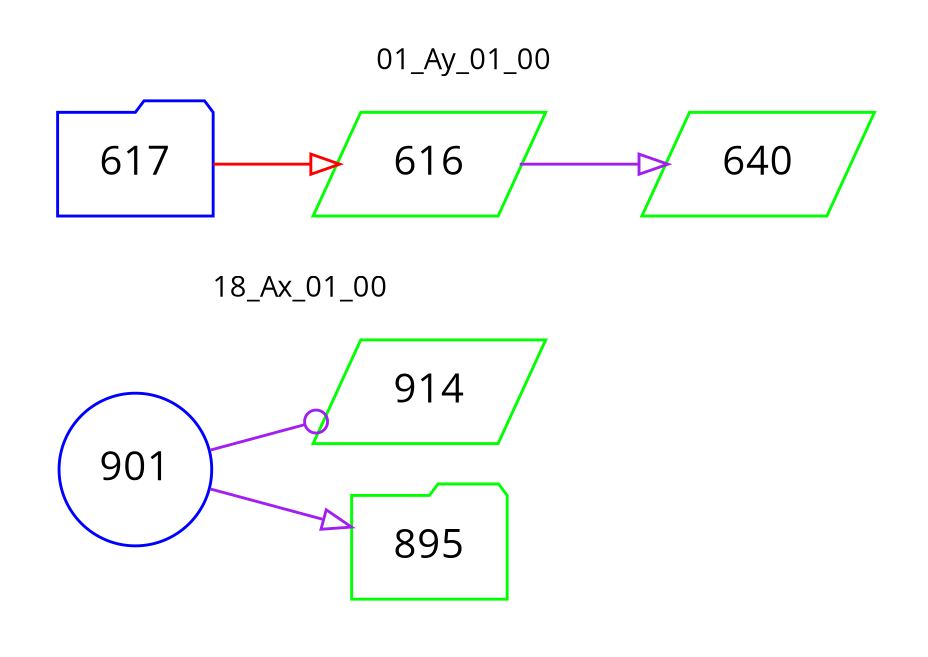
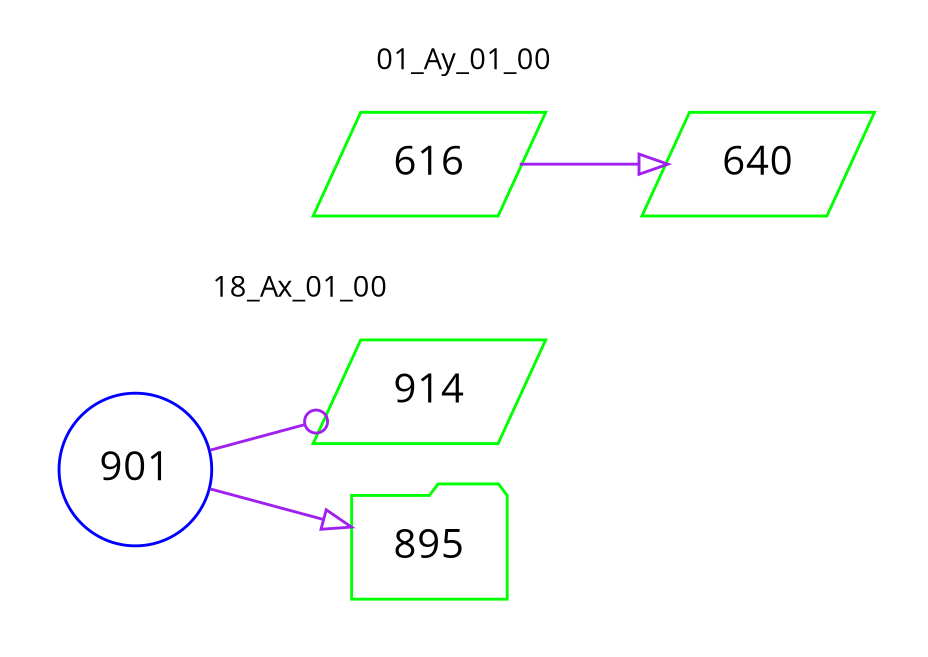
node "617": removed
